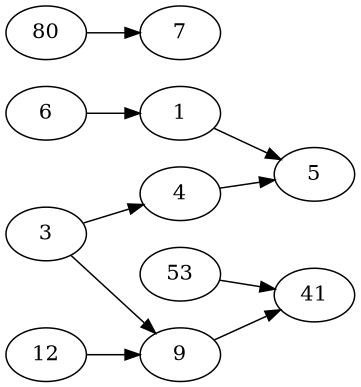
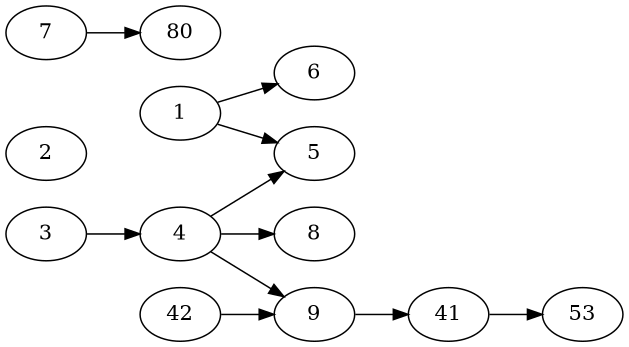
edge "80" -> "7": reversed
edge "6" -> "1": reversed
node "2": added
node "8": added
edge "53" -> "41": reversed
edge "3" -> "9": now "4" -> "9"
node "12": label "12" -> "42"
